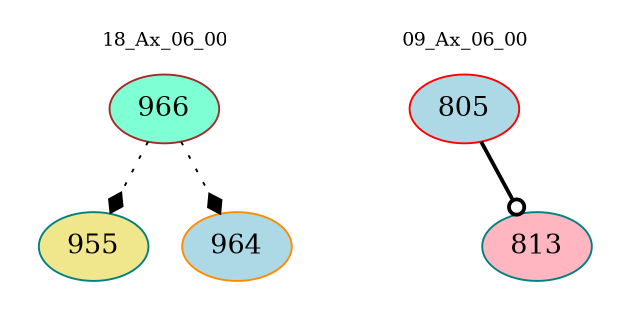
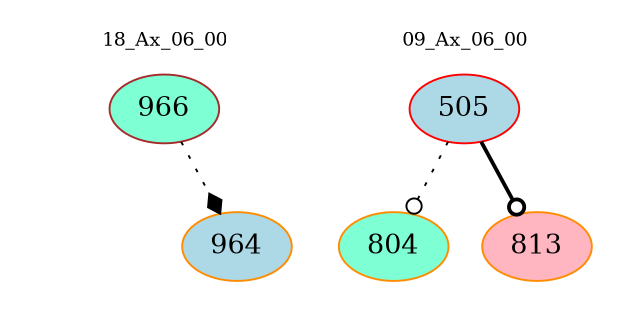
node "805": label "805" -> "505"
node "955": removed
node "804": added
node "813": color teal -> darkorange
